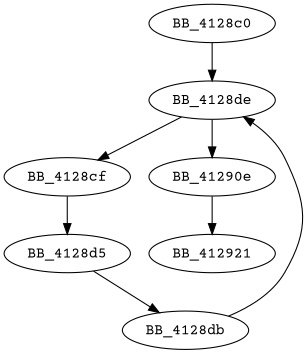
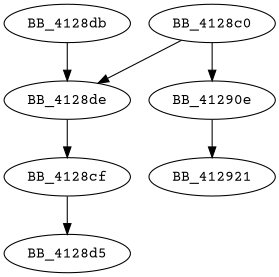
edge "BB_4128de" -> "BB_41290e": now "BB_4128c0" -> "BB_41290e"
edge "BB_4128d5" -> "BB_4128db": removed
